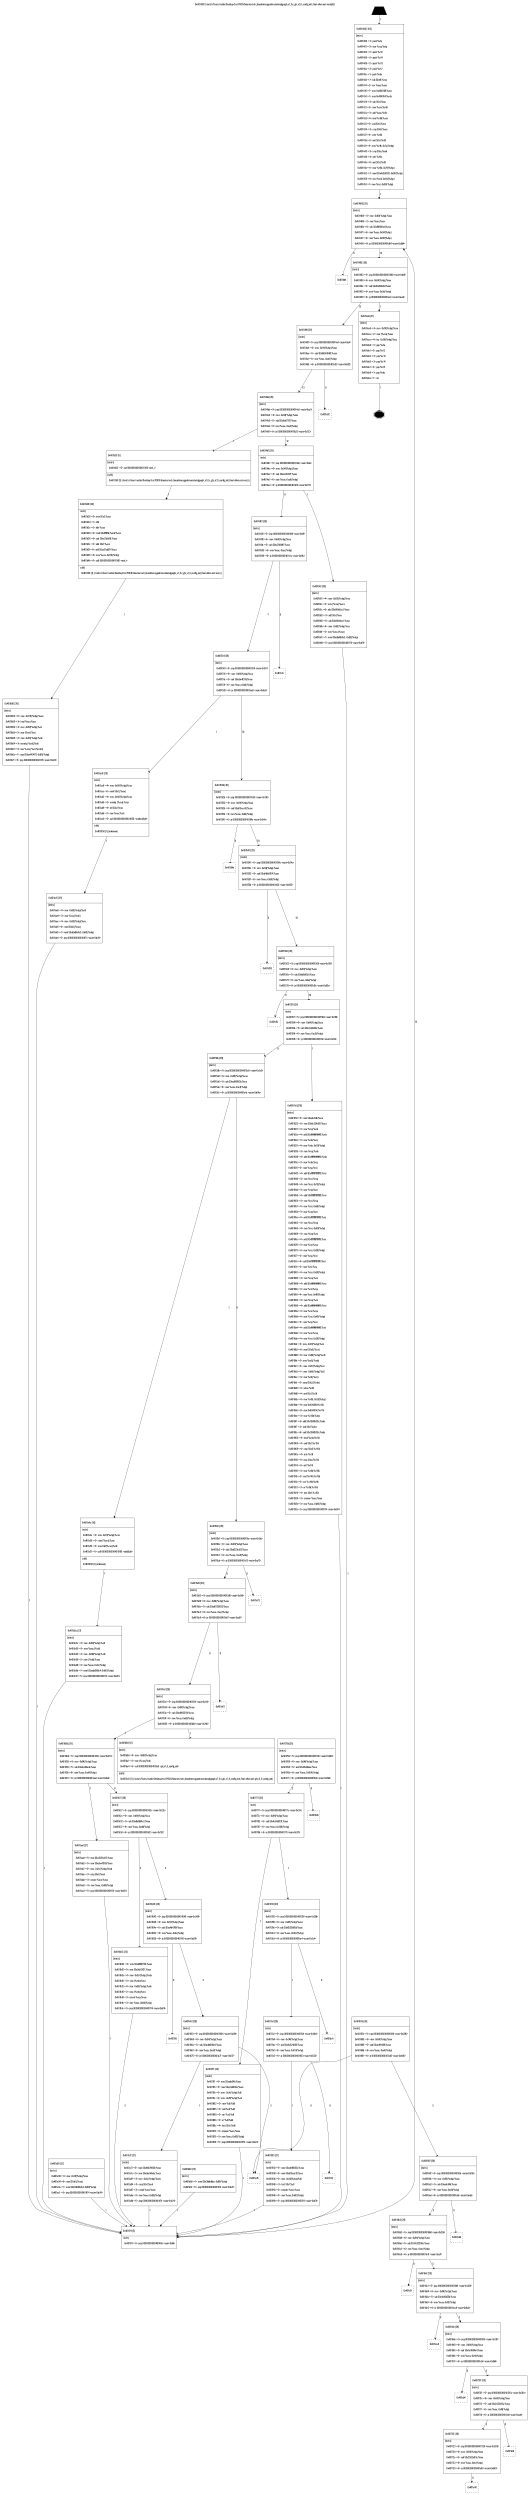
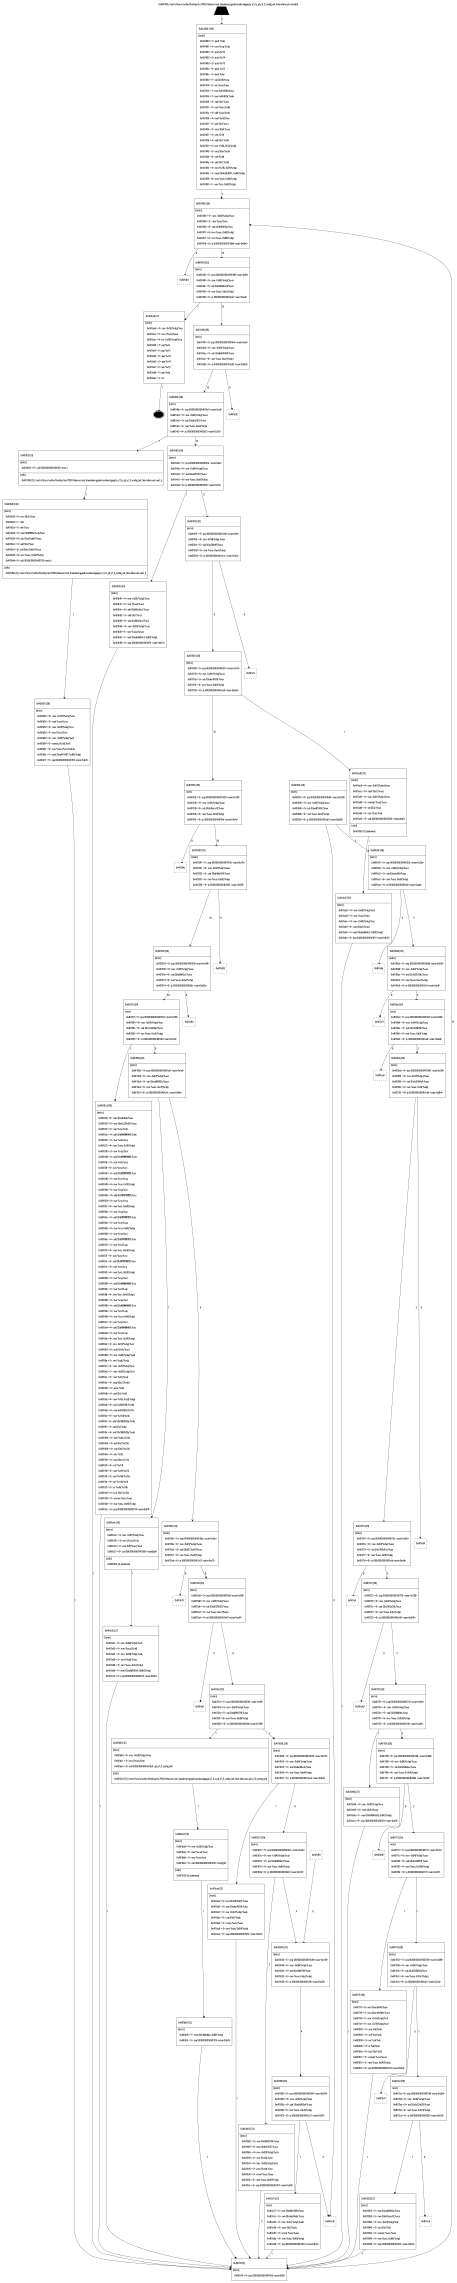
node "0x40173f [28]": added
node "0x401ba9 [15]": added
edge "0x401777 [28]" -> "0x401793 [28]": arrowhead vee -> tee
edge "0x401643 [28]" -> "0x401f18": reversed
